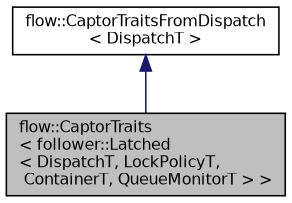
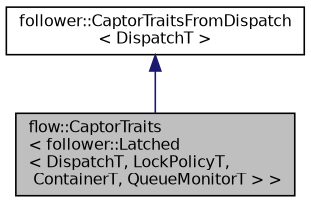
node "flow::CaptorTraitsFromDispatch < DispatchT >": label "flow::CaptorTraitsFromDispatch < DispatchT >" -> "follower::CaptorTraitsFromDispatch < DispatchT >"
